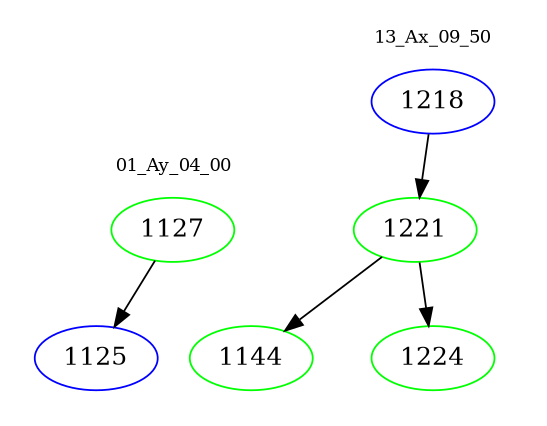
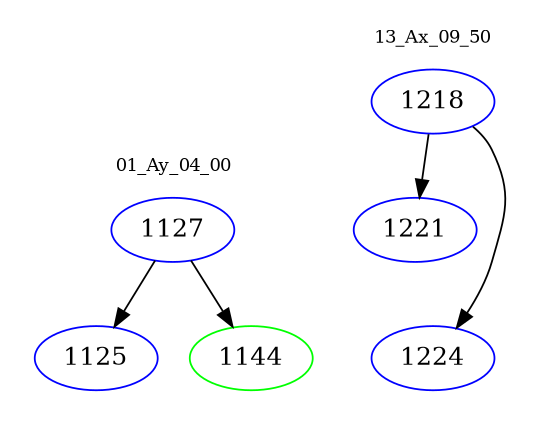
node "1127": color green -> blue
node "1221": color green -> blue
edge "1221" -> "1144": now "1127" -> "1144"
edge "1221" -> "1224": now "1218" -> "1224"
node "1224": color green -> blue
